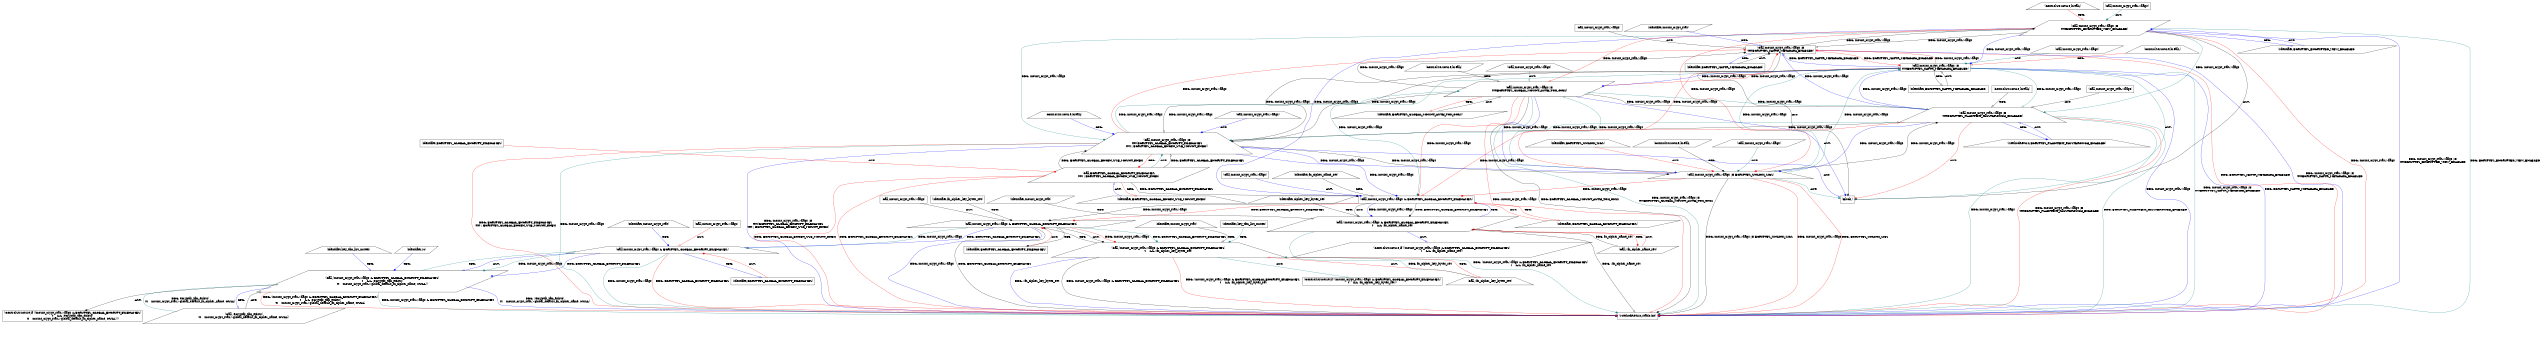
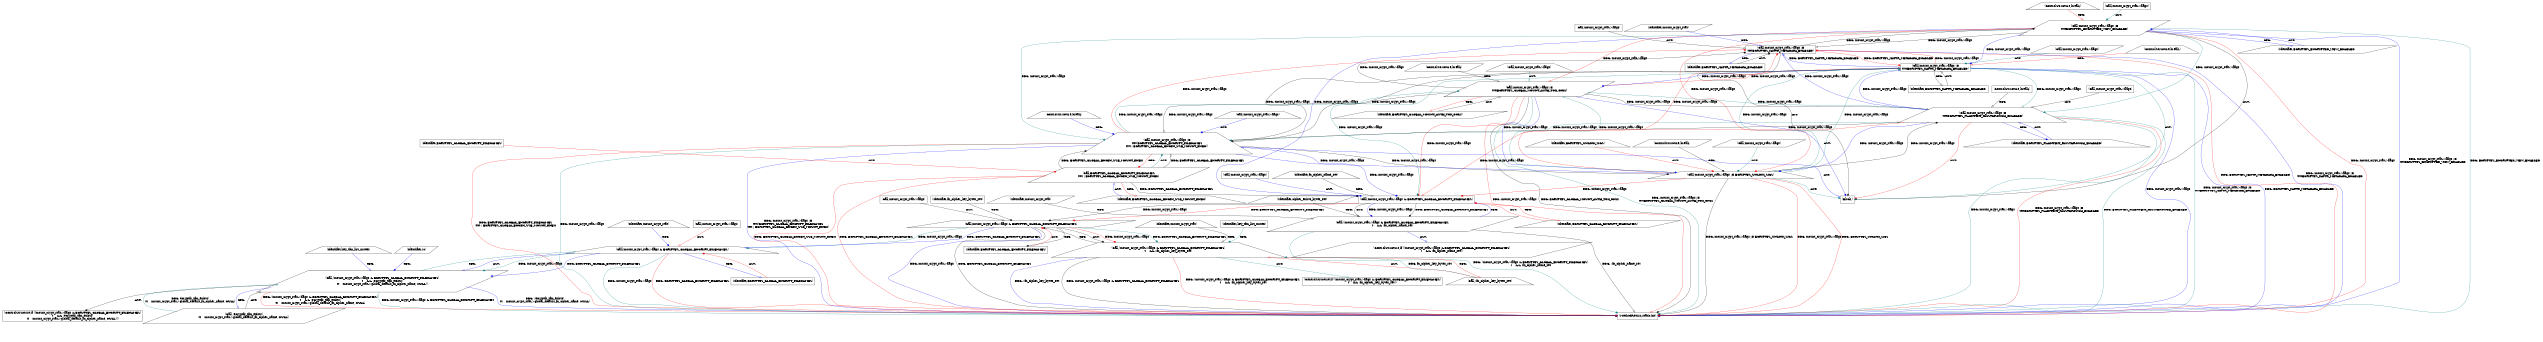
node "(MethodReturn,ECRYPTFS_PLAINTEXT_PASSTHROUGH_ENABLED)": label "(MethodReturn,ECRYPTFS_PLAINTEXT_PASSTHROUGH_ENABLED)" -> "(Identifier,ECRYPTFS_PLAINTEXT_PASSTHROUGH_ENABLED)"
node "(Identifier,cipher_key_bytes_set)": label "(Identifier,cipher_key_bytes_set)" -> "(Identifier,cipher_exists_bytes_set)"
node "(Call,!fn_cipher_name_set)": removed
